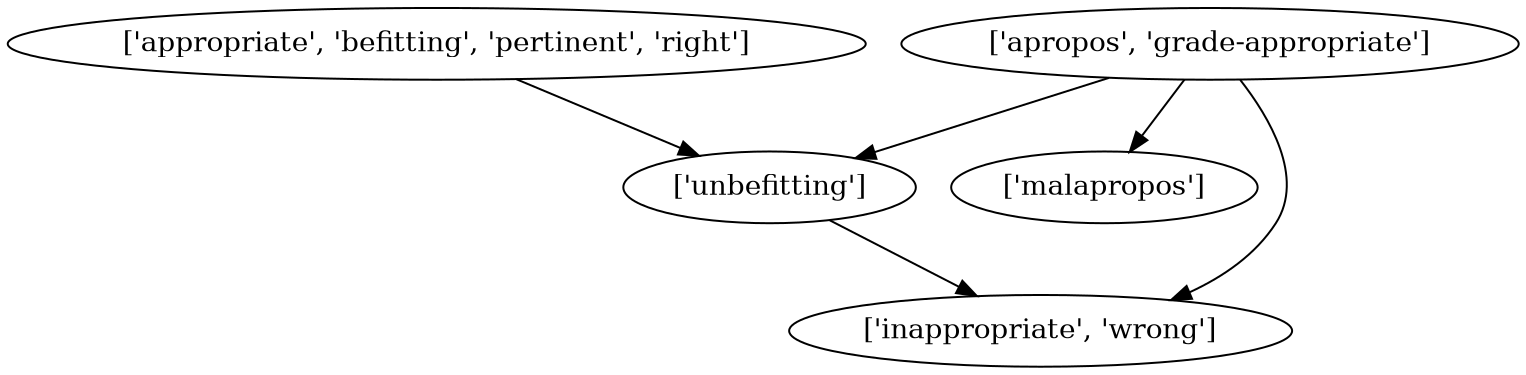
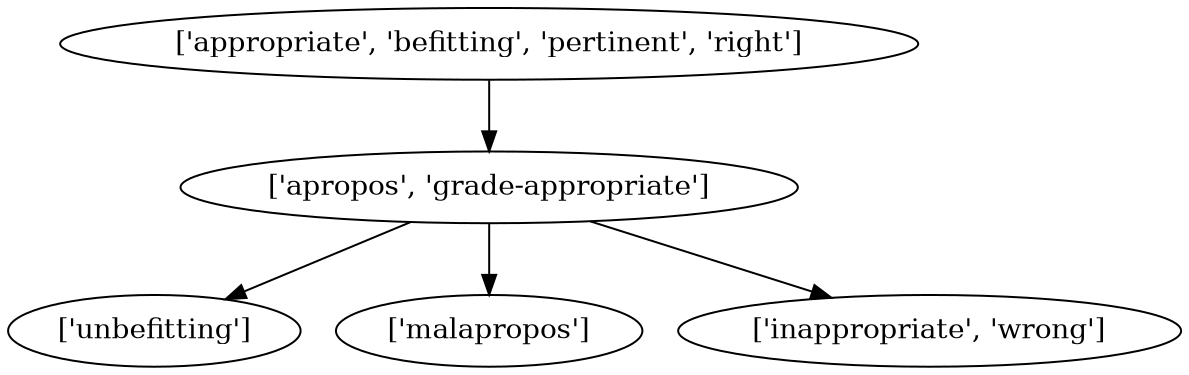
edge "['appropriate', 'befitting', 'pertinent', 'right']" -> "['unbefitting']": now "['appropriate', 'befitting', 'pertinent', 'right']" -> "['apropos', 'grade-appropriate']"
edge "['unbefitting']" -> "['inappropriate', 'wrong']": removed
